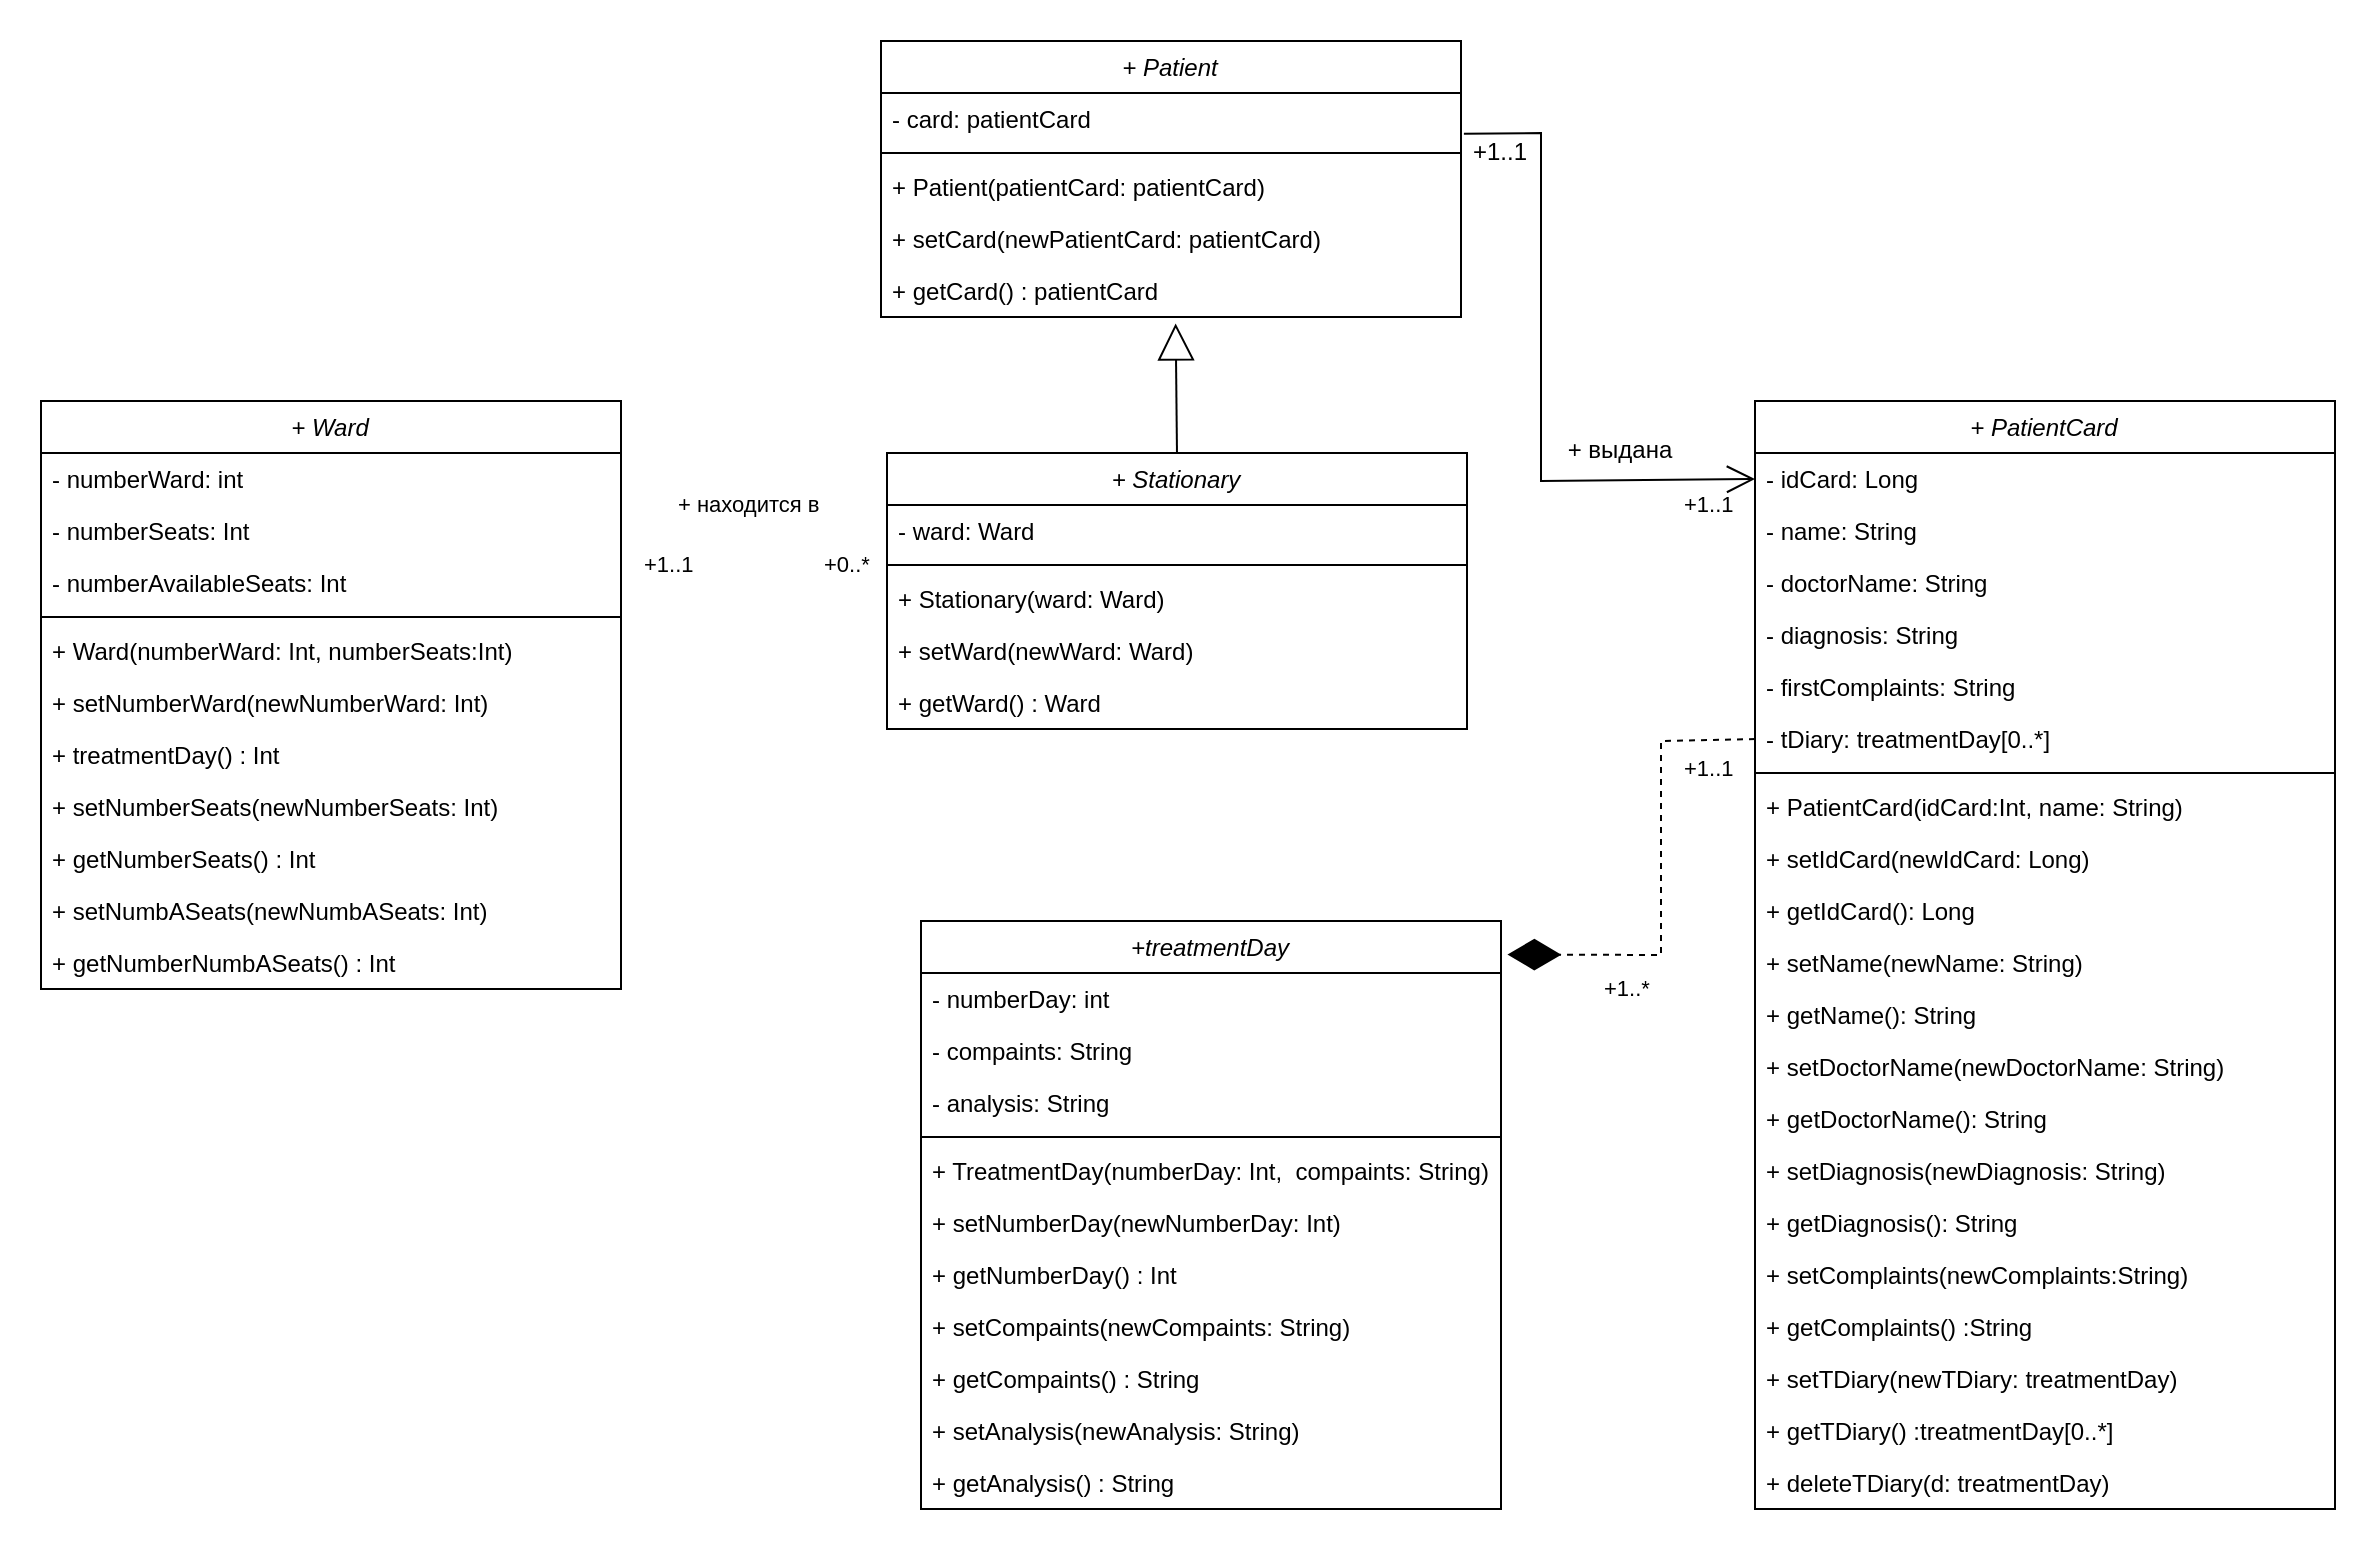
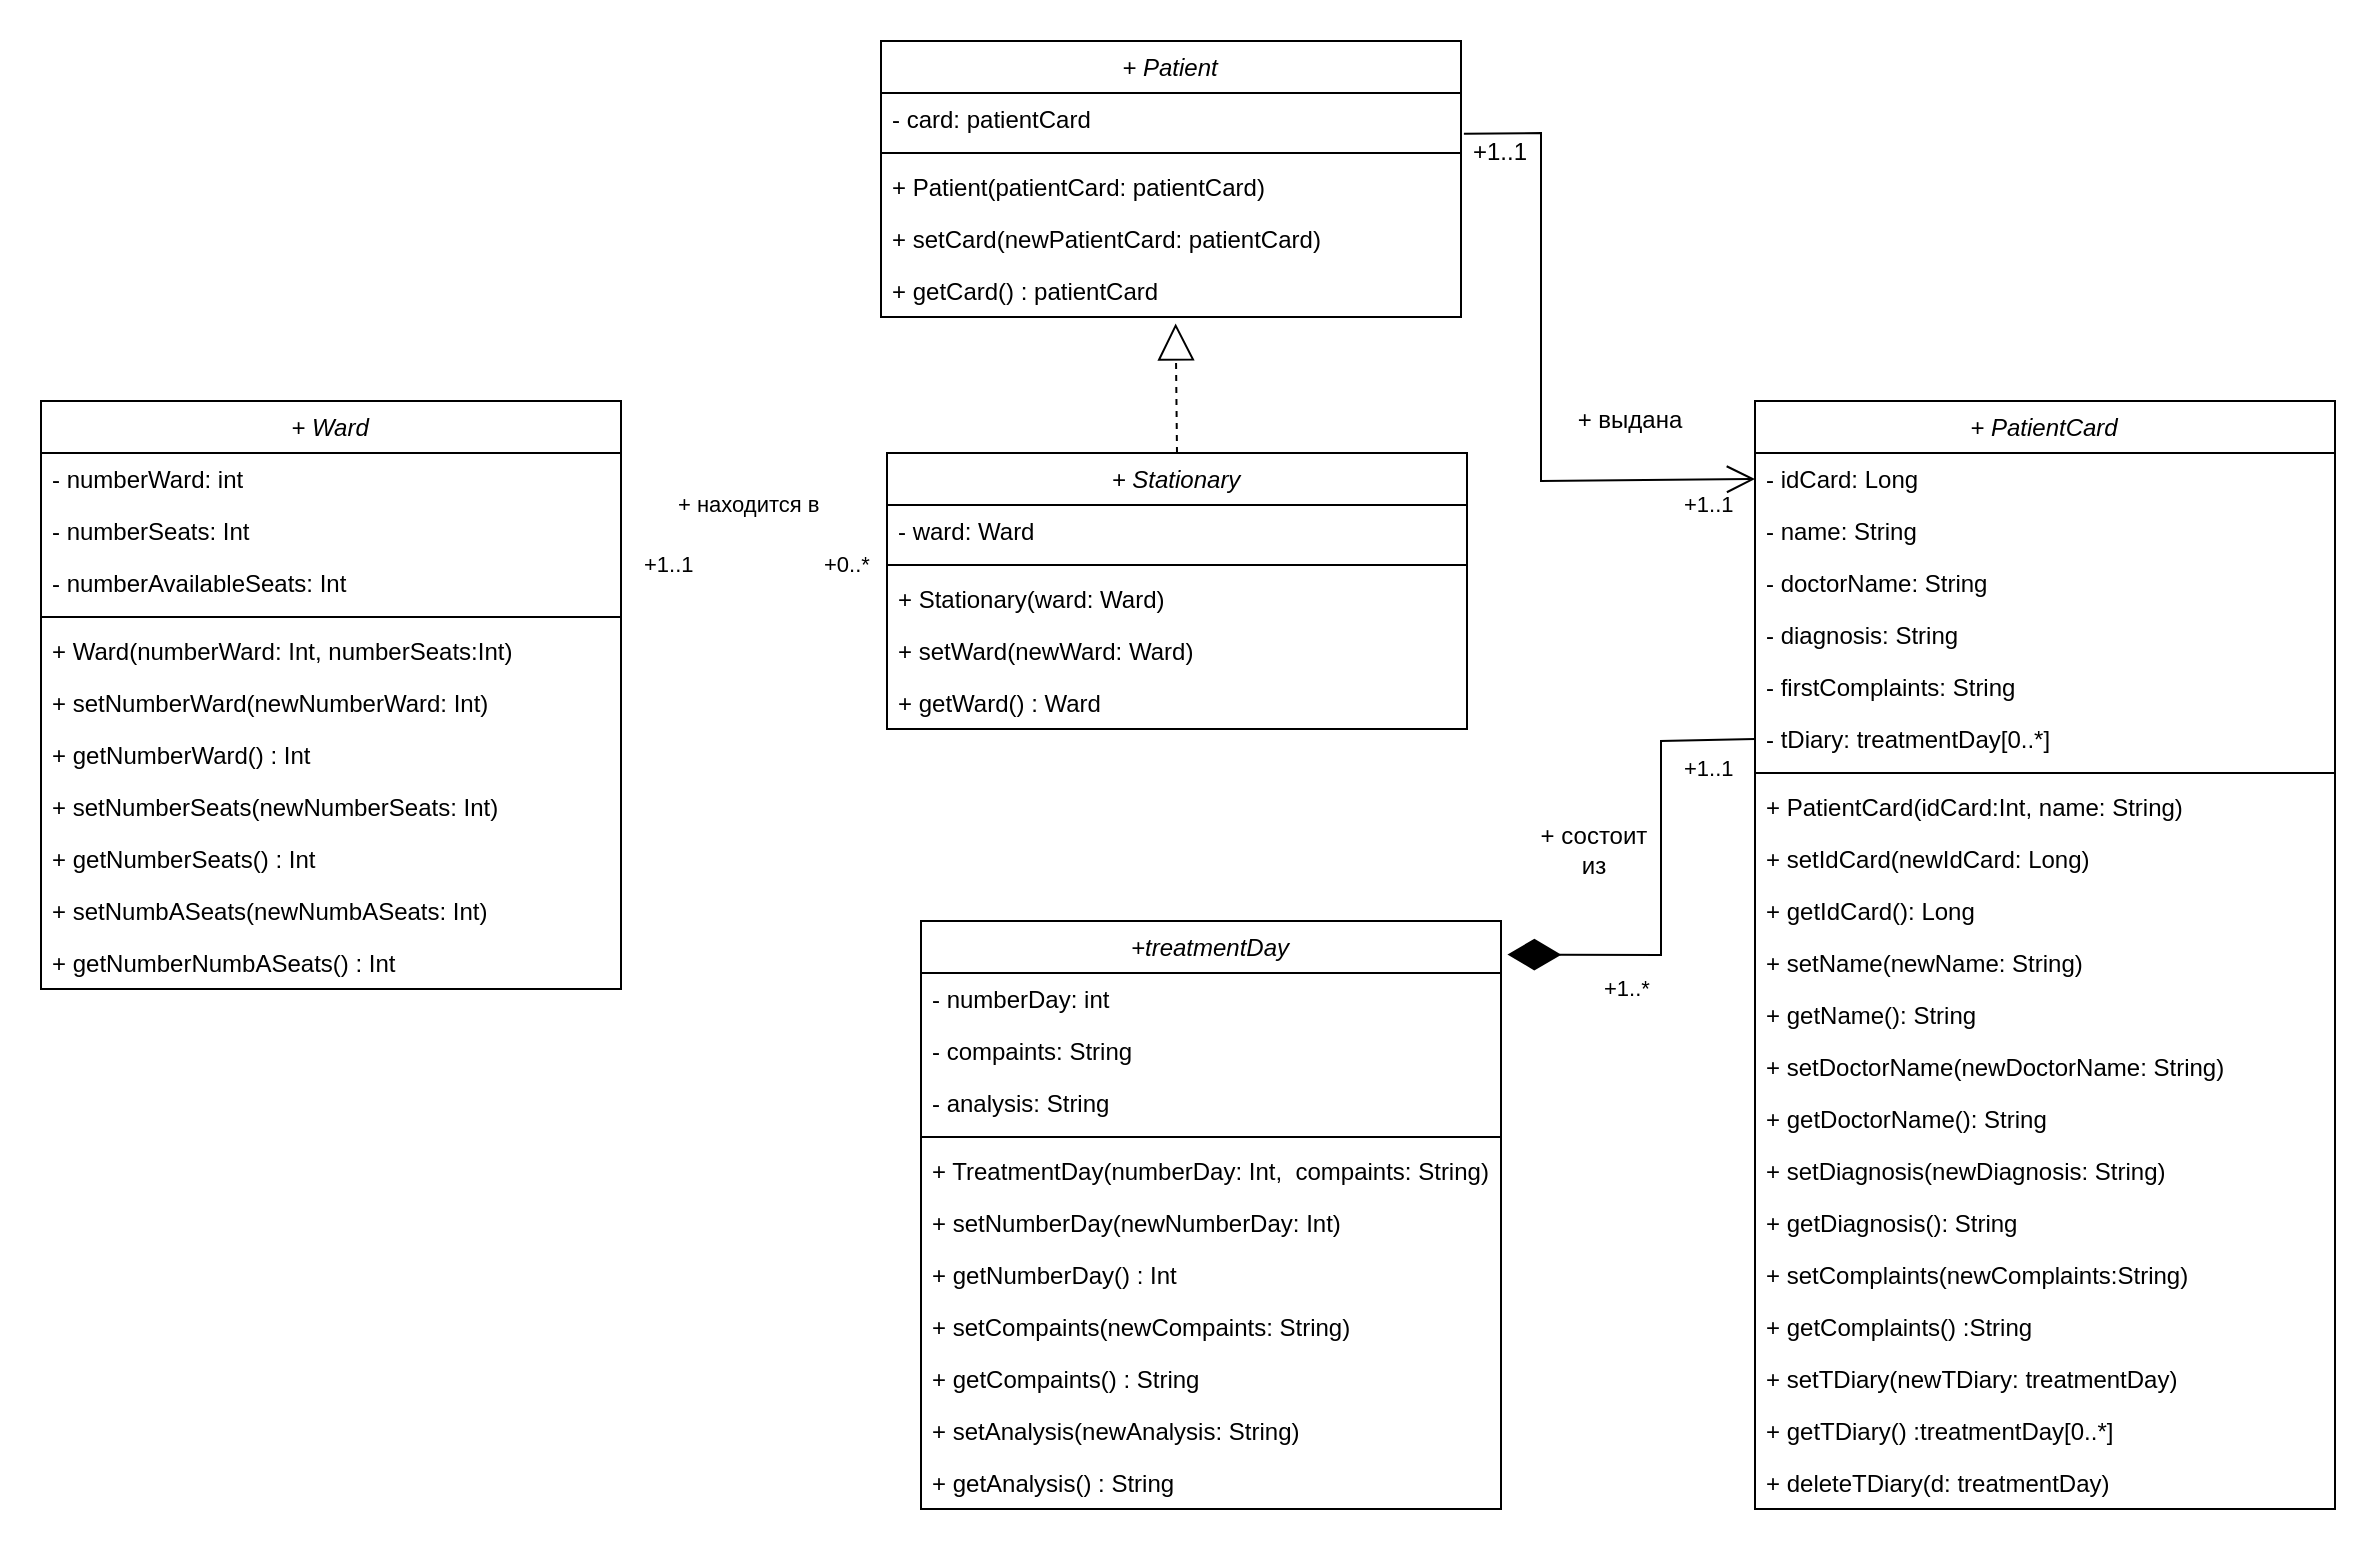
edge "+ Stationary" -> "+ getCard() : patientCard": style solid -> dashed
node "+ выдана": moved (1621, 451) -> (1631, 421)
node "+ treatmentDay() : Int": label "+ treatmentDay() : Int" -> "+ getNumberWard() : Int"
node "+ состоит из": added
edge "- tDiary: treatmentDay[0..*]" -> "+treatmentDay": style dashed -> solid
